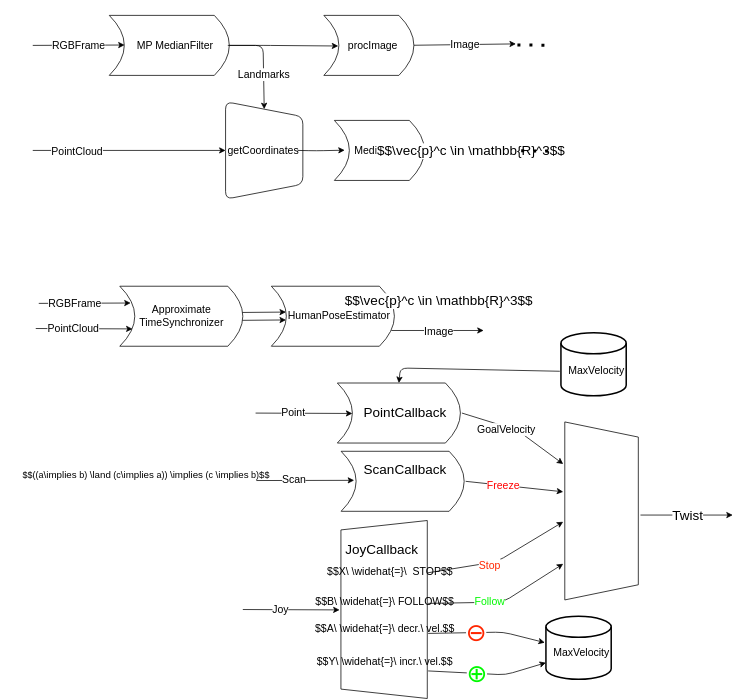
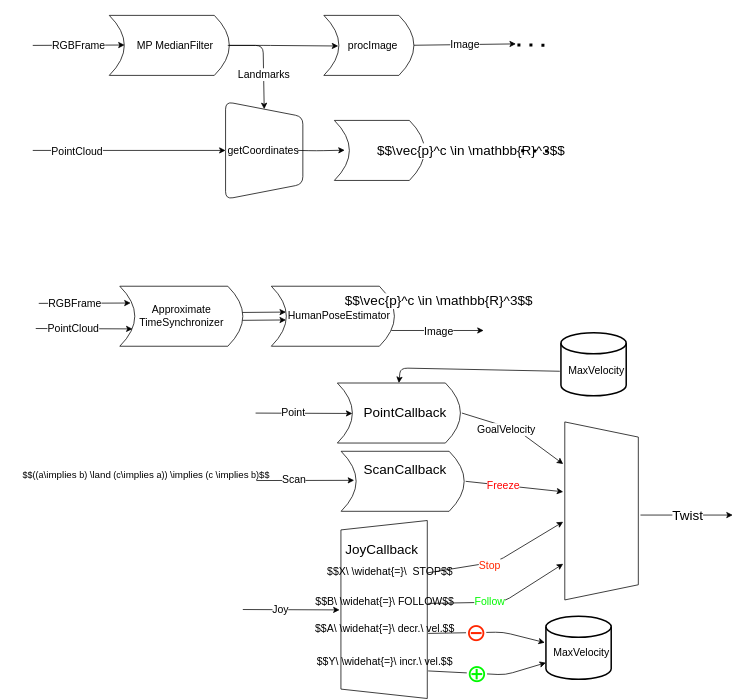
node "MedianFilter": removed
